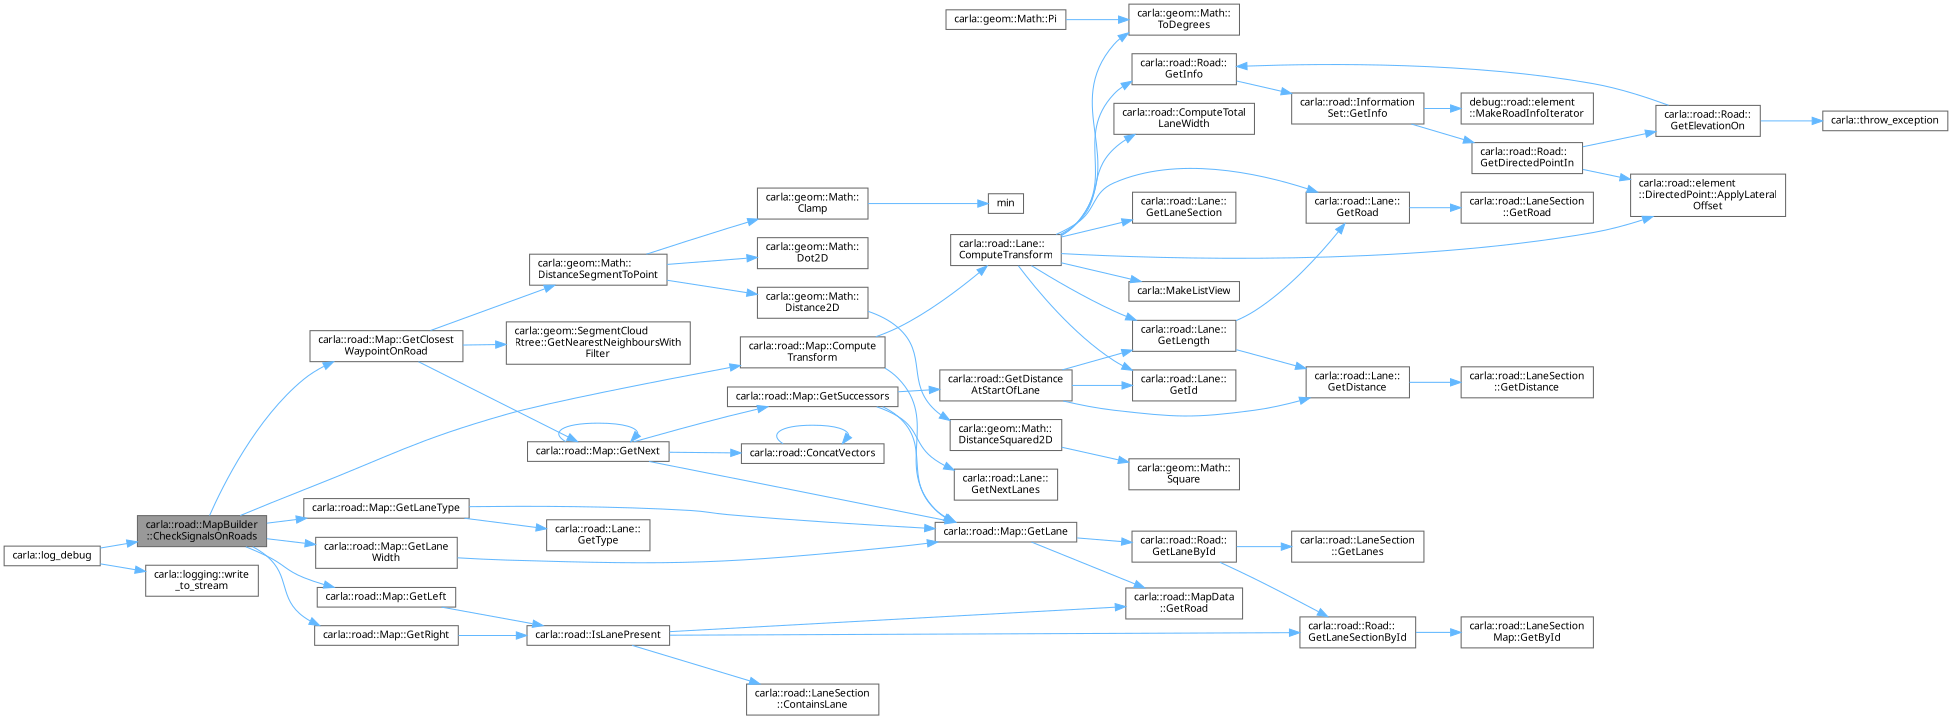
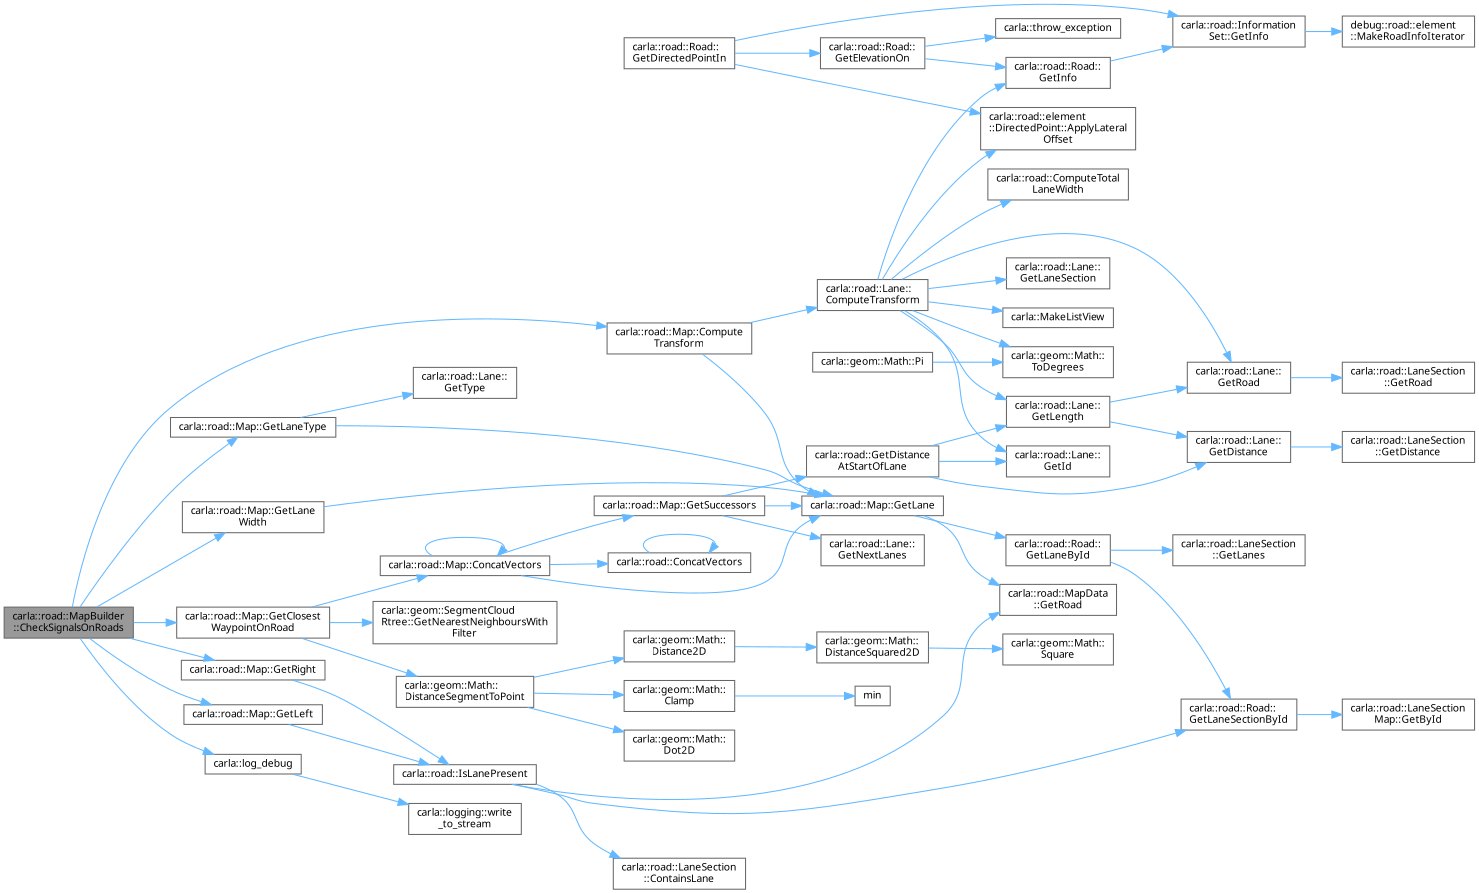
edge "carla::road::Information Set::GetInfo" -> "carla::road::Road:: GetDirectedPointIn": reversed
node "carla::road::Map::GetNext": label "carla::road::Map::GetNext" -> "carla::road::Map::ConcatVectors"
edge "carla::log_debug" -> "carla::road::MapBuilder ::CheckSignalsOnRoads": reversed
